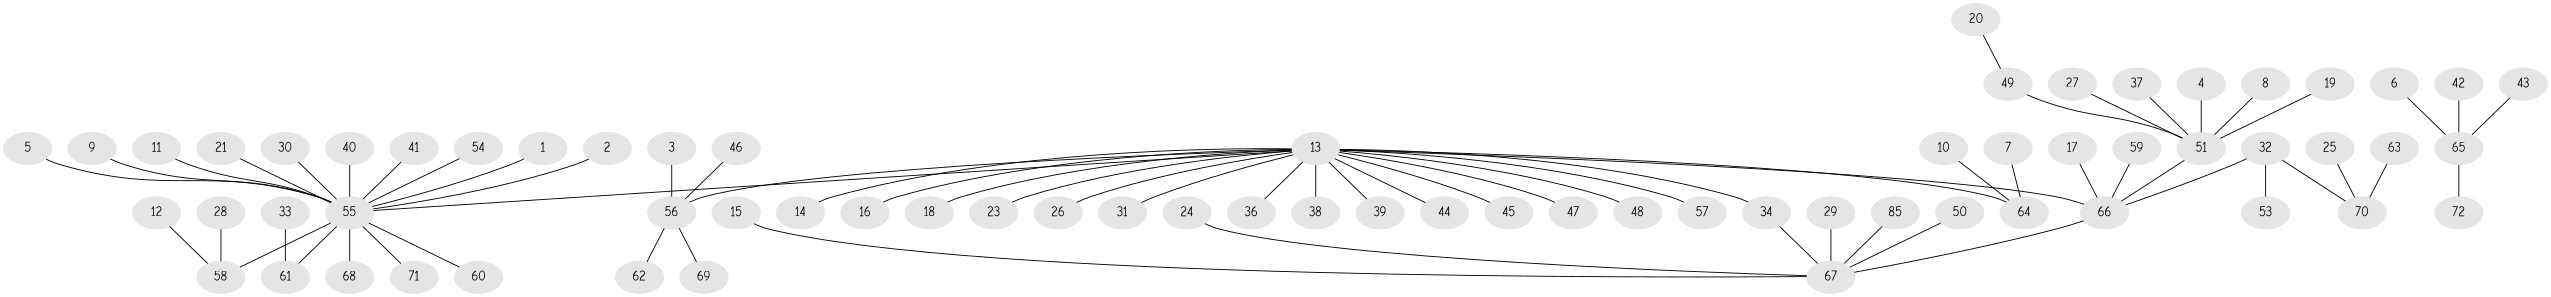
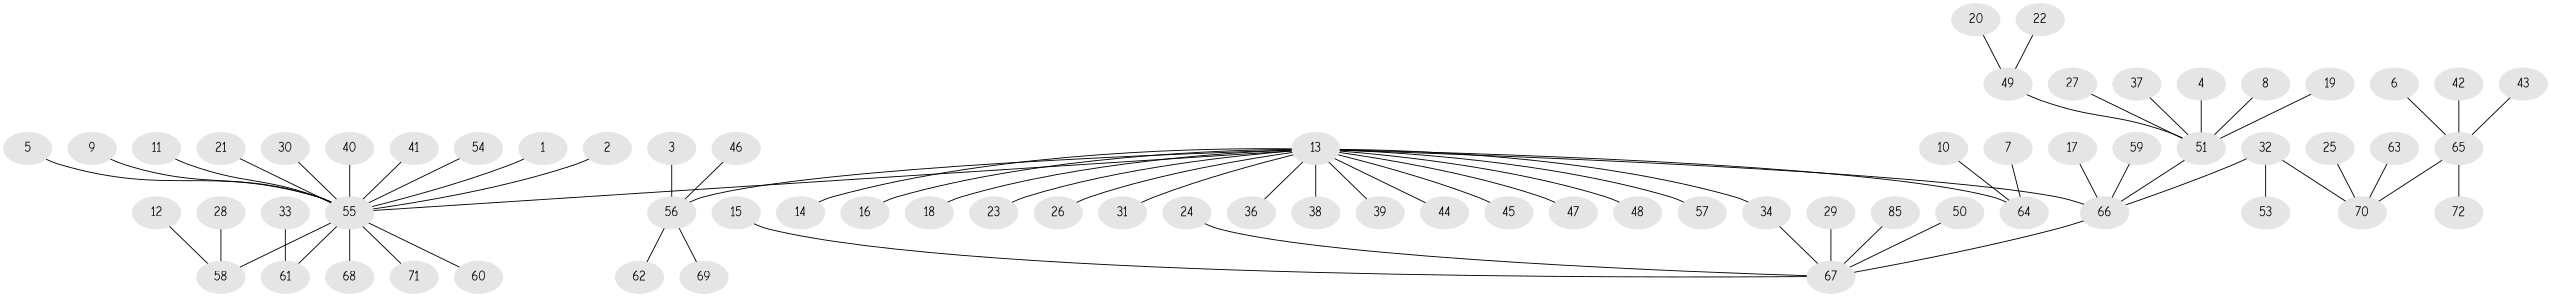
node "22": added
edge "65" -- "70": added
